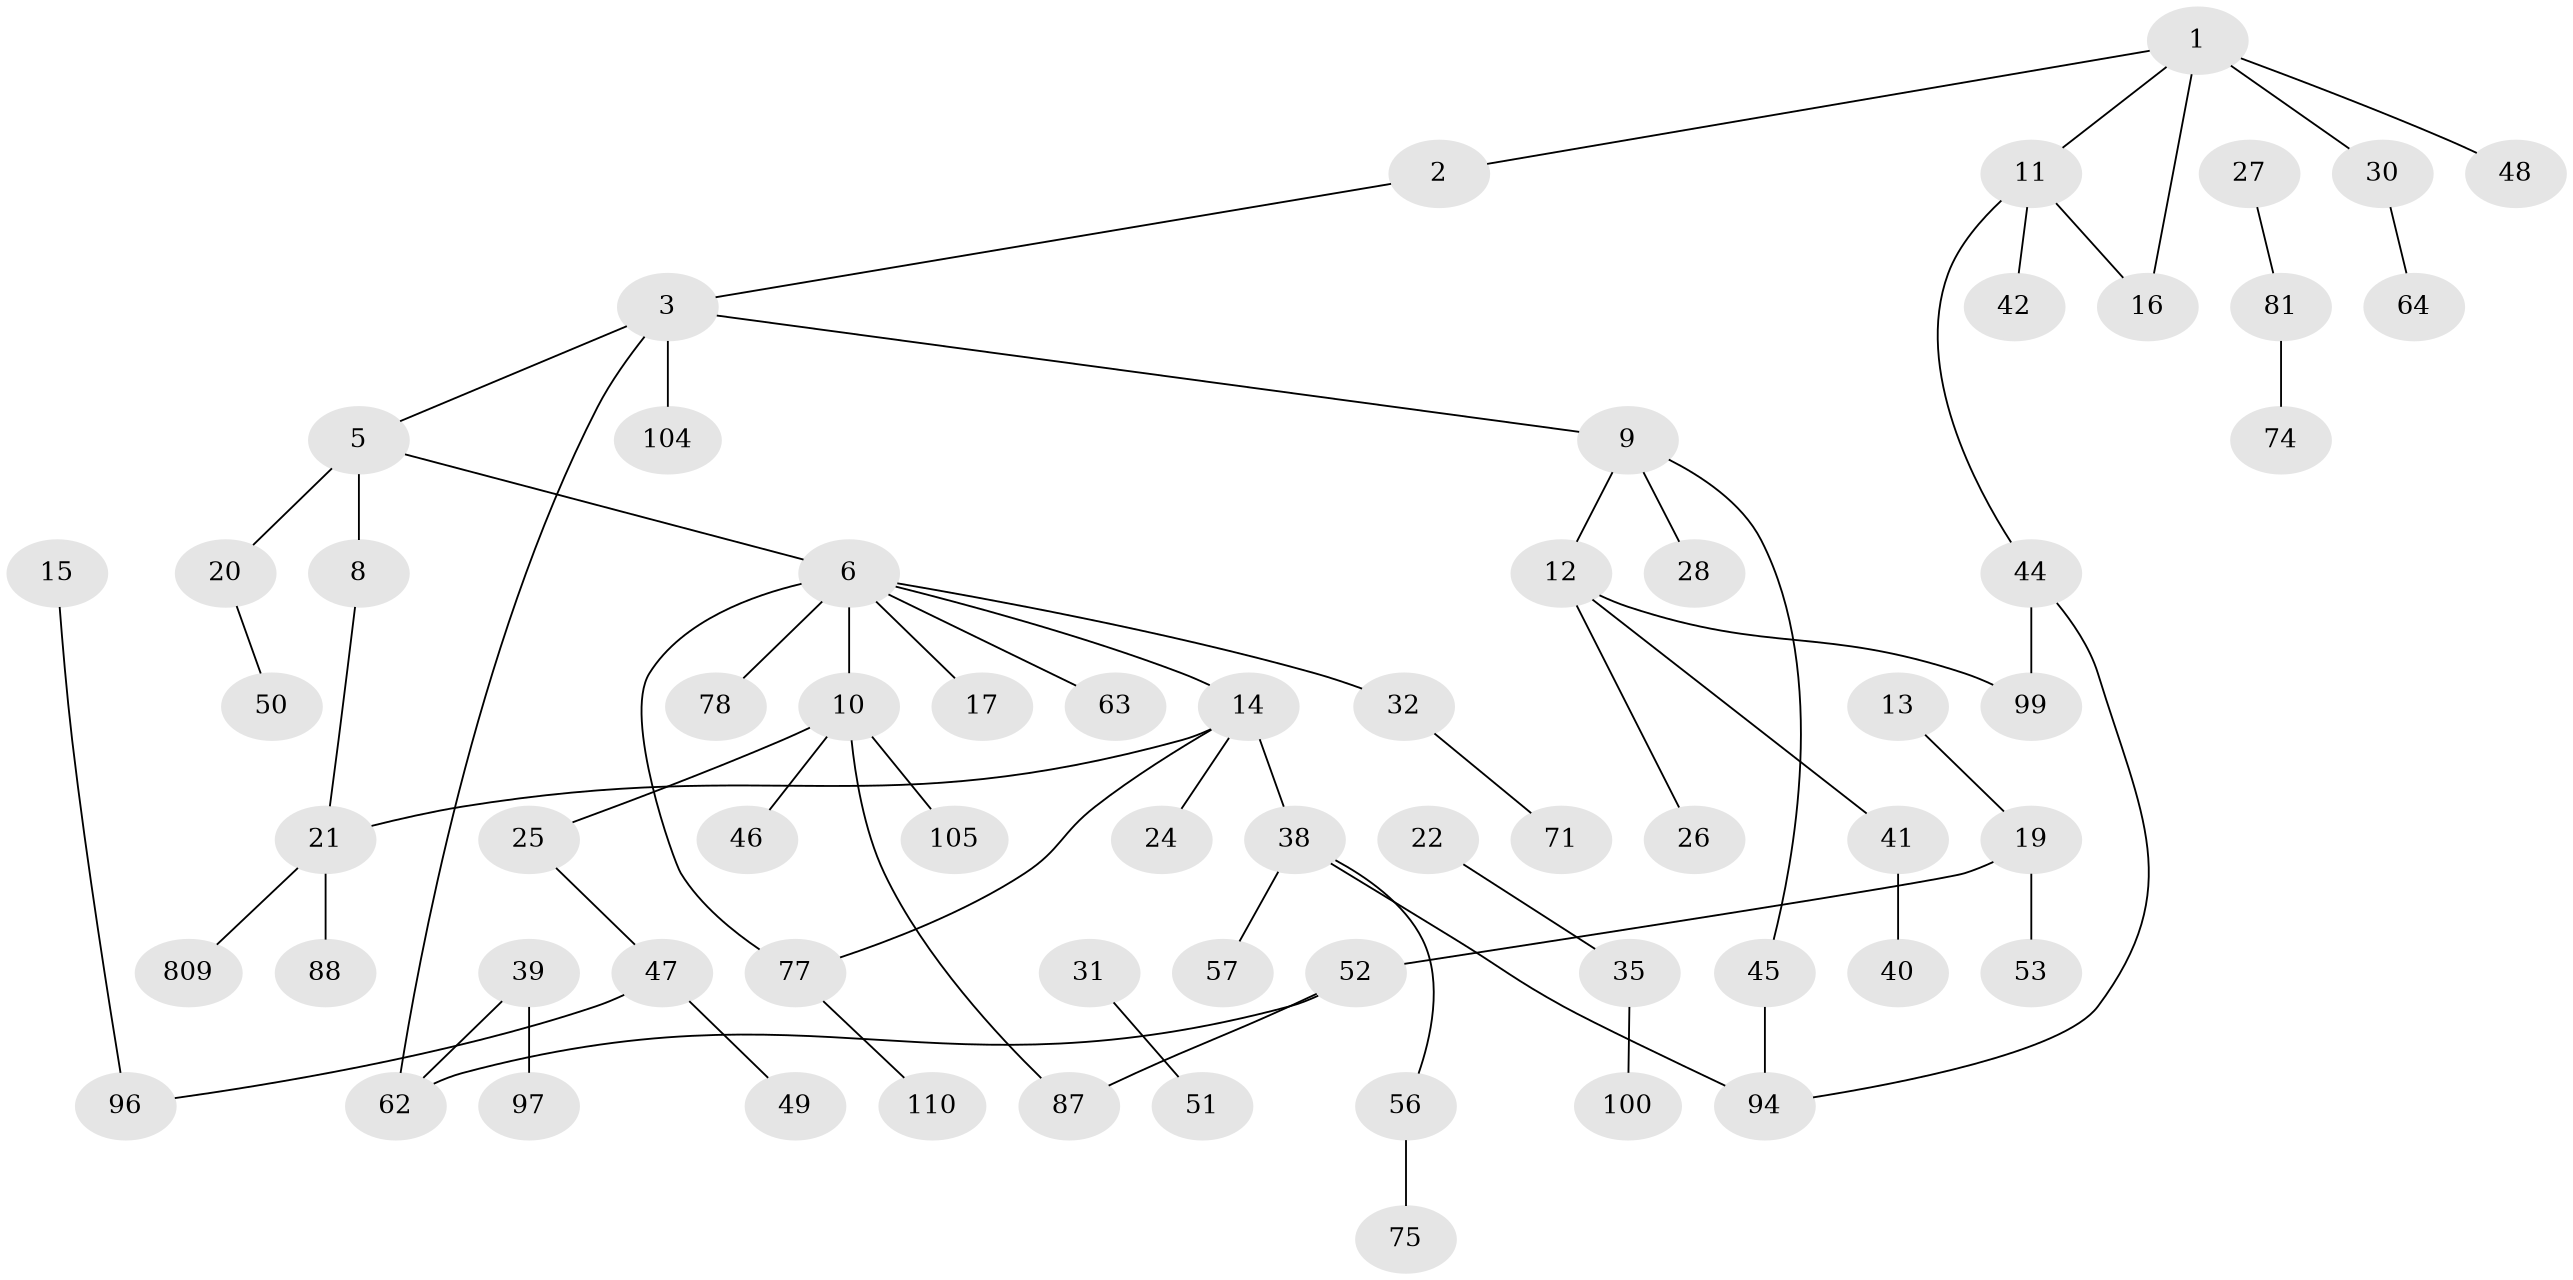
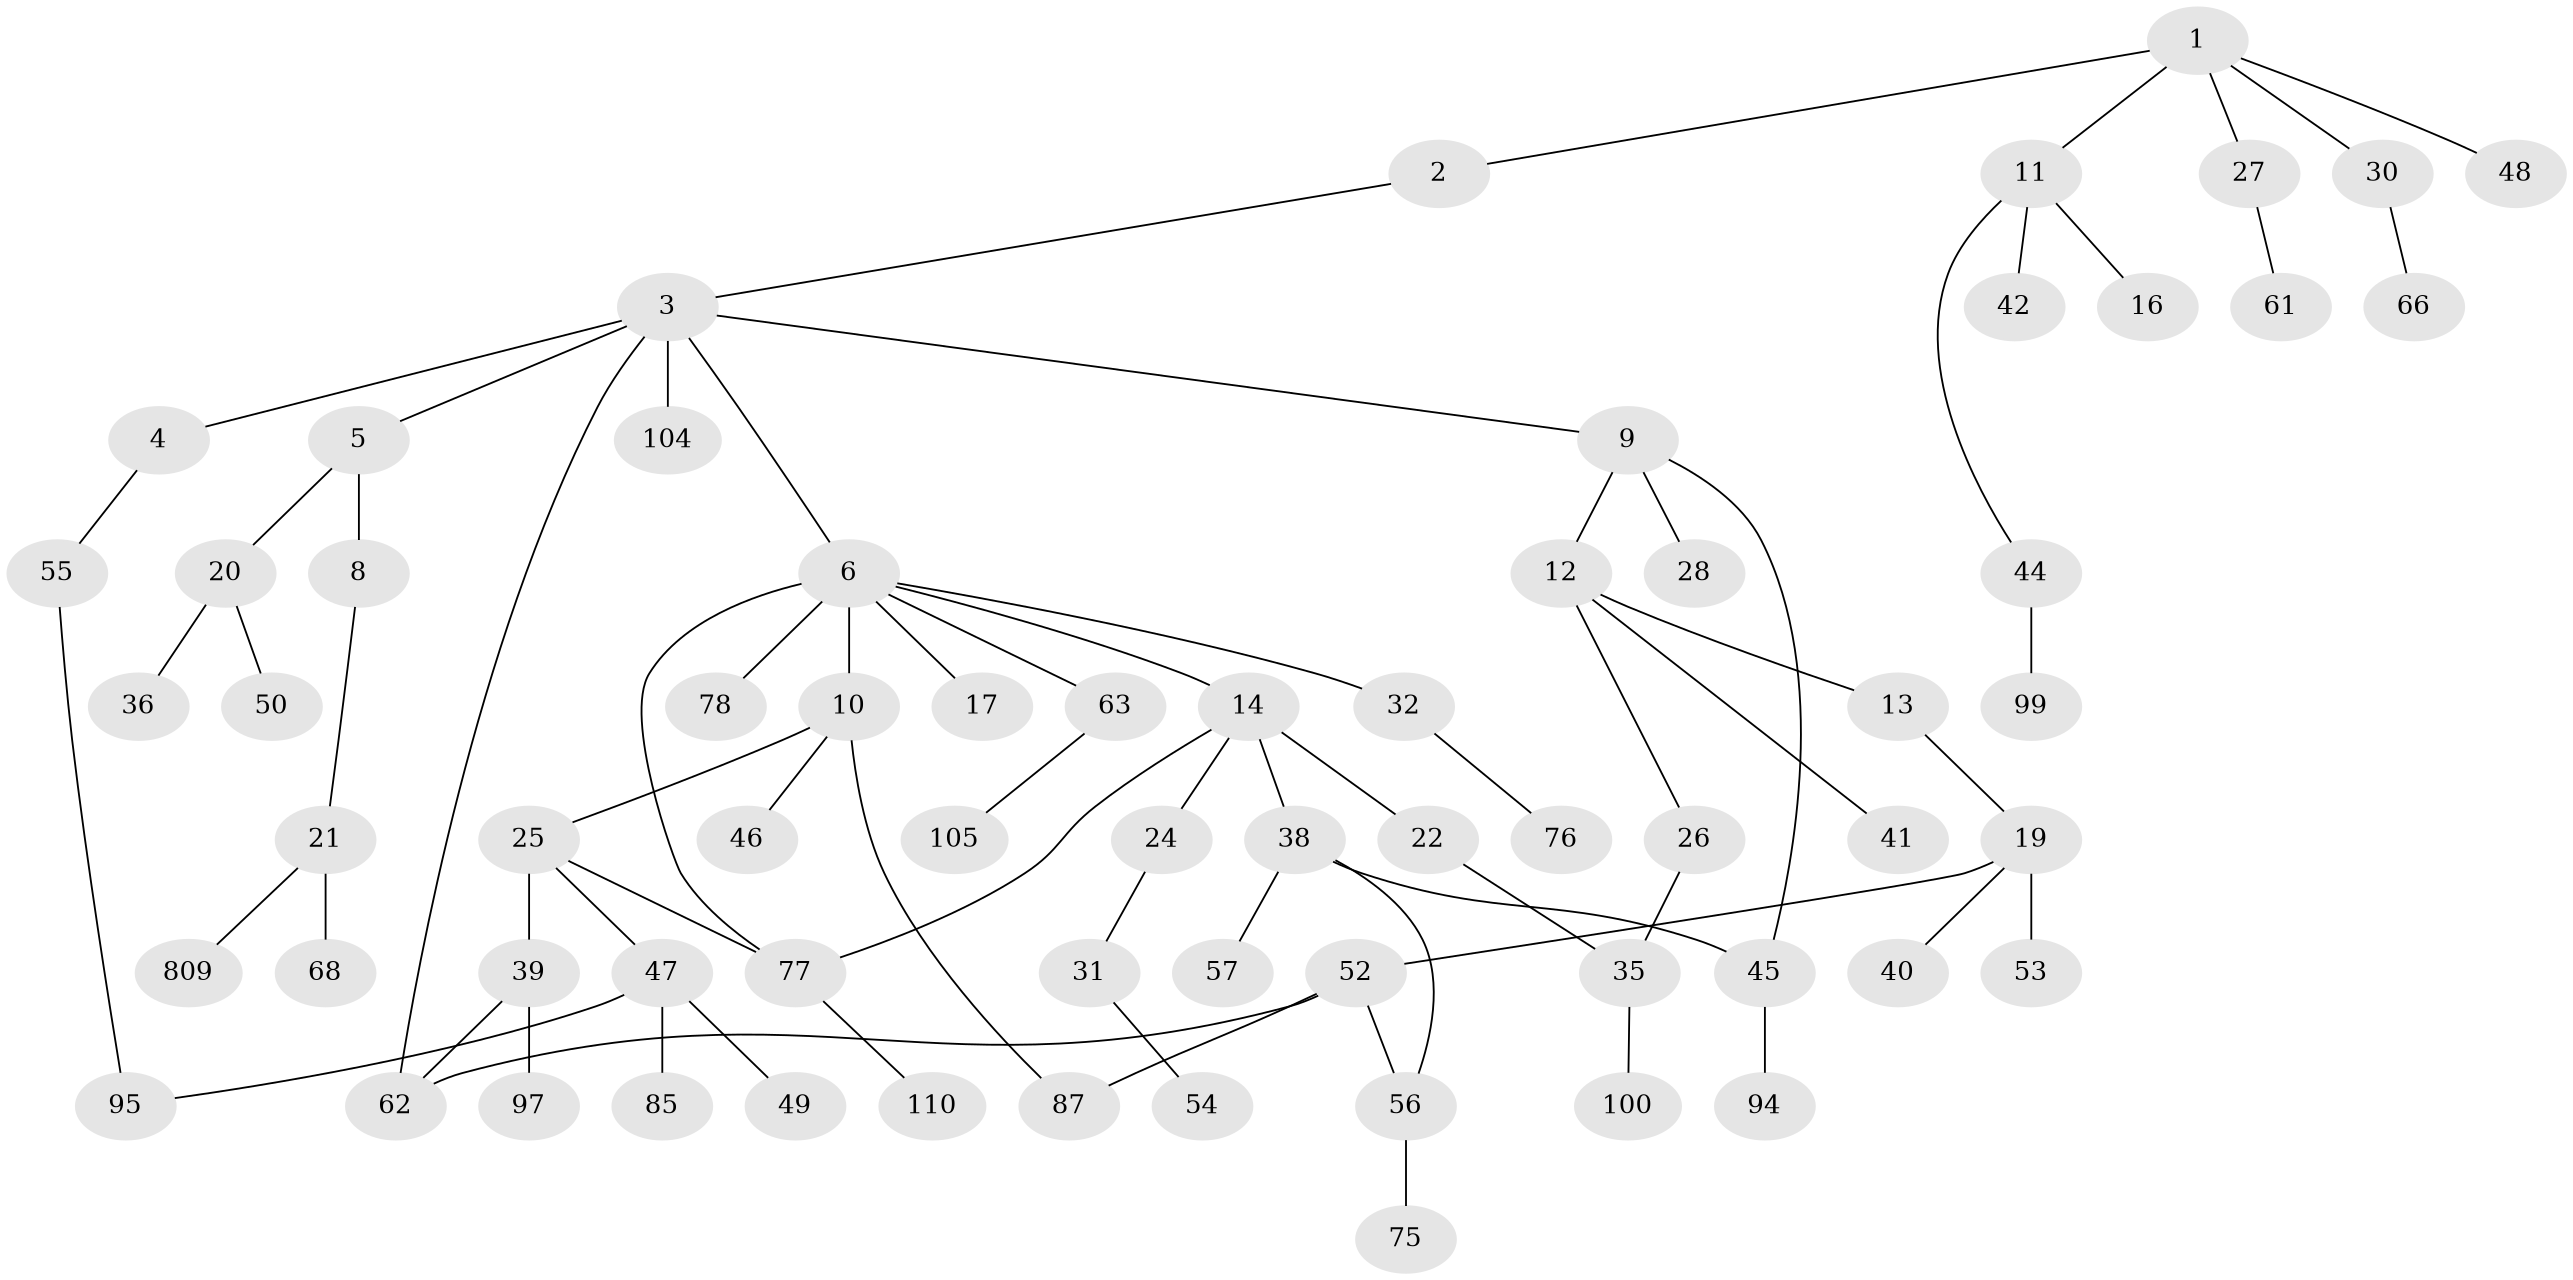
edge "1" -- "16": now "1" -- "27"
node "81": label "81" -> "61"
node "64": label "64" -> "66"
node "4": added
node "74": removed
edge "5" -- "6": now "3" -- "6"
node "15": label "15" -> "55"
edge "12" -- "99": now "12" -- "13"
node "36": added
edge "10" -- "105": now "63" -- "105"
edge "14" -- "21": now "14" -- "22"
node "71": label "71" -> "76"
edge "25" -- "77": added
edge "26" -- "35": added
edge "25" -- "39": added
edge "24" -- "31": added
edge "41" -- "40": now "19" -- "40"
edge "44" -- "94": removed
node "88": label "88" -> "68"
edge "38" -- "94": now "38" -- "45"
edge "52" -- "56": added
node "96": label "96" -> "95"
node "85": added
node "51": label "51" -> "54"
